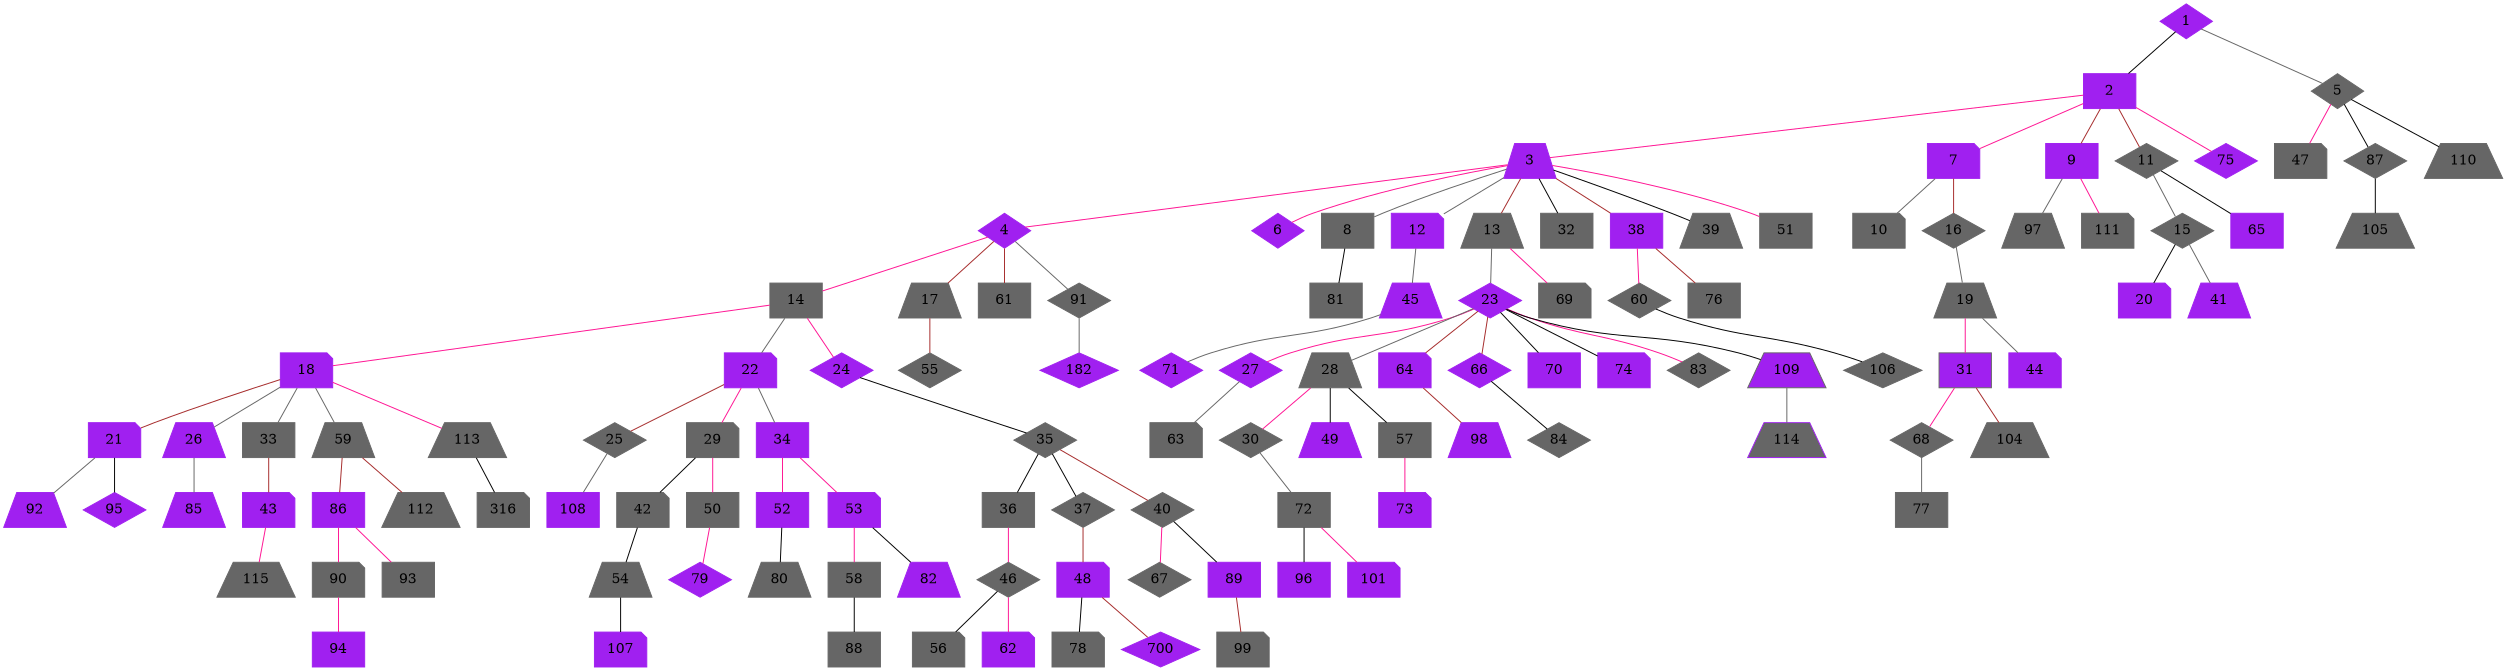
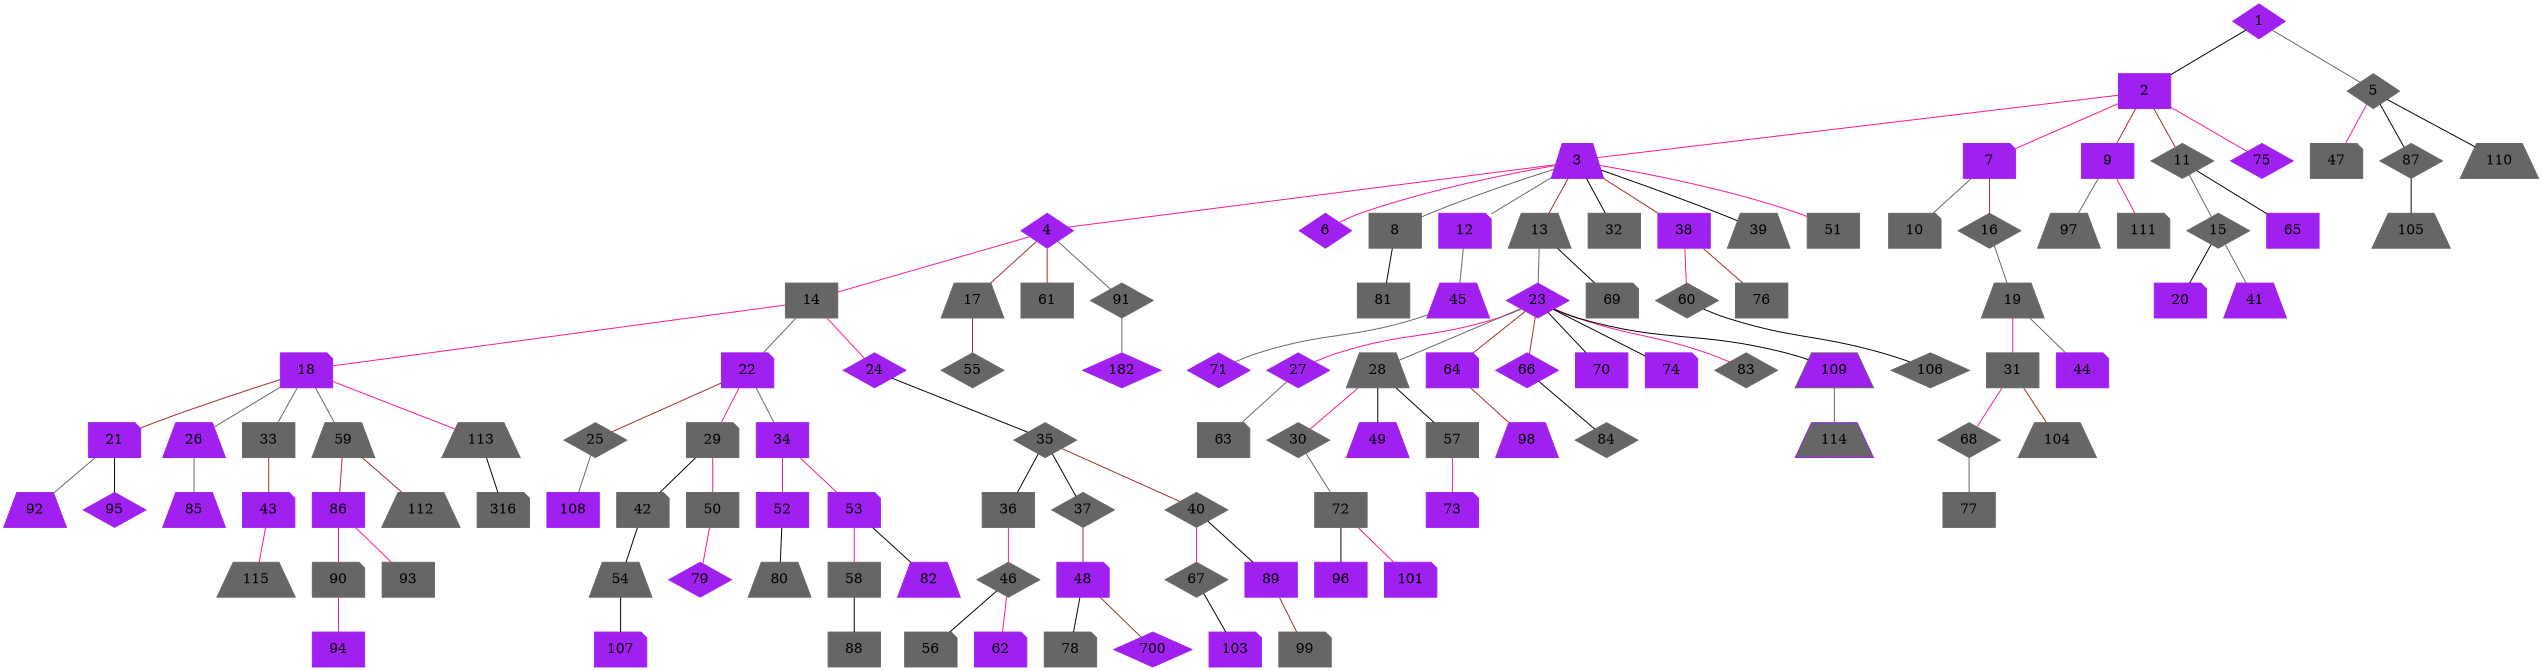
edge "13" -- "69": color deeppink -> black
node "31": fillcolor purple -> gray40
node "103": added
